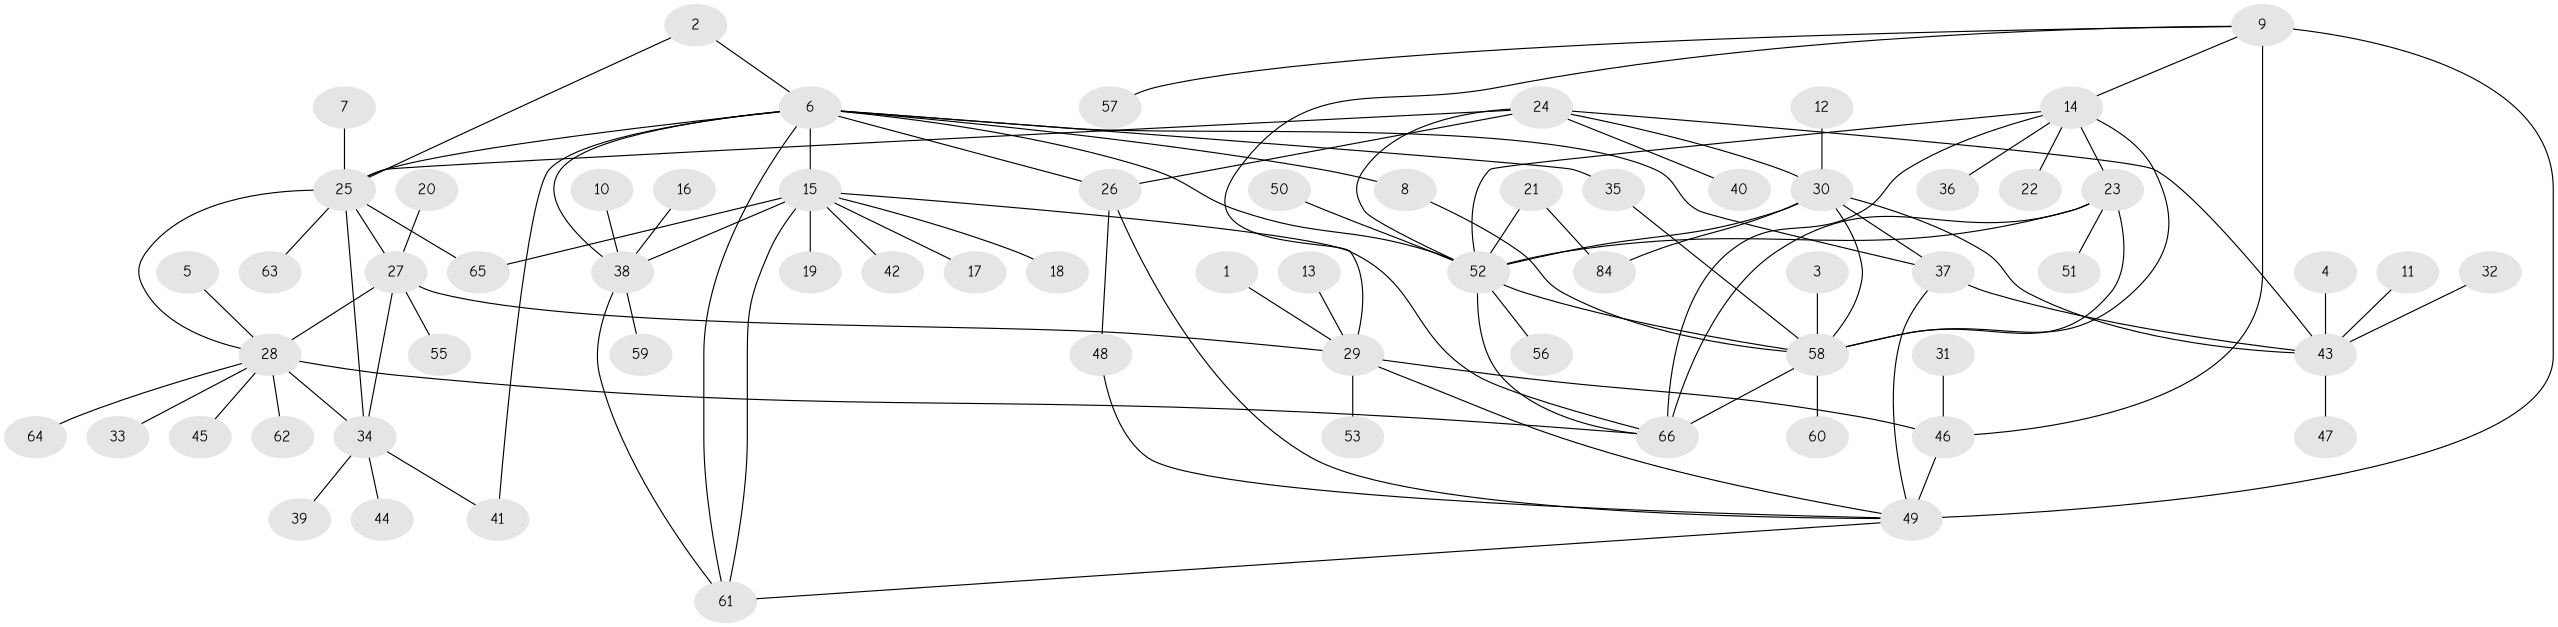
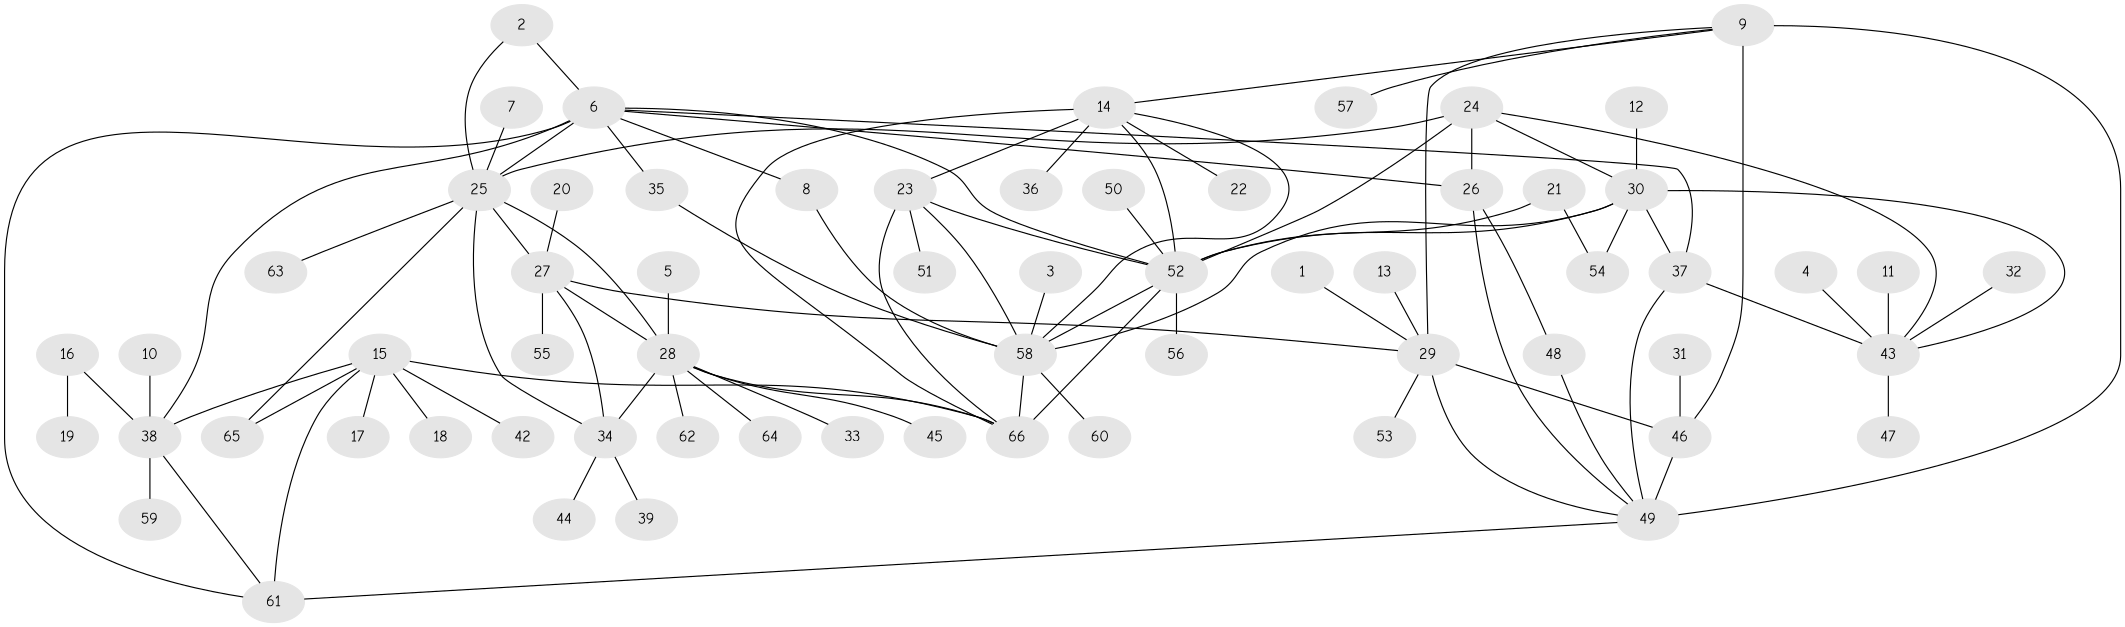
edge "6" -- "15": removed
node "40": removed
edge "15" -- "19": now "16" -- "19"
node "84": label "84" -> "54"
node "41": removed
